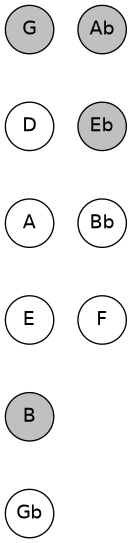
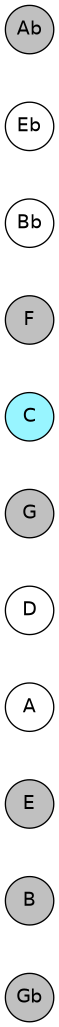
node "Eb": fillcolor gray -> white
node "E": fillcolor white -> gray
node "F": fillcolor white -> gray
node "C": added
node "Gb": fillcolor white -> gray
